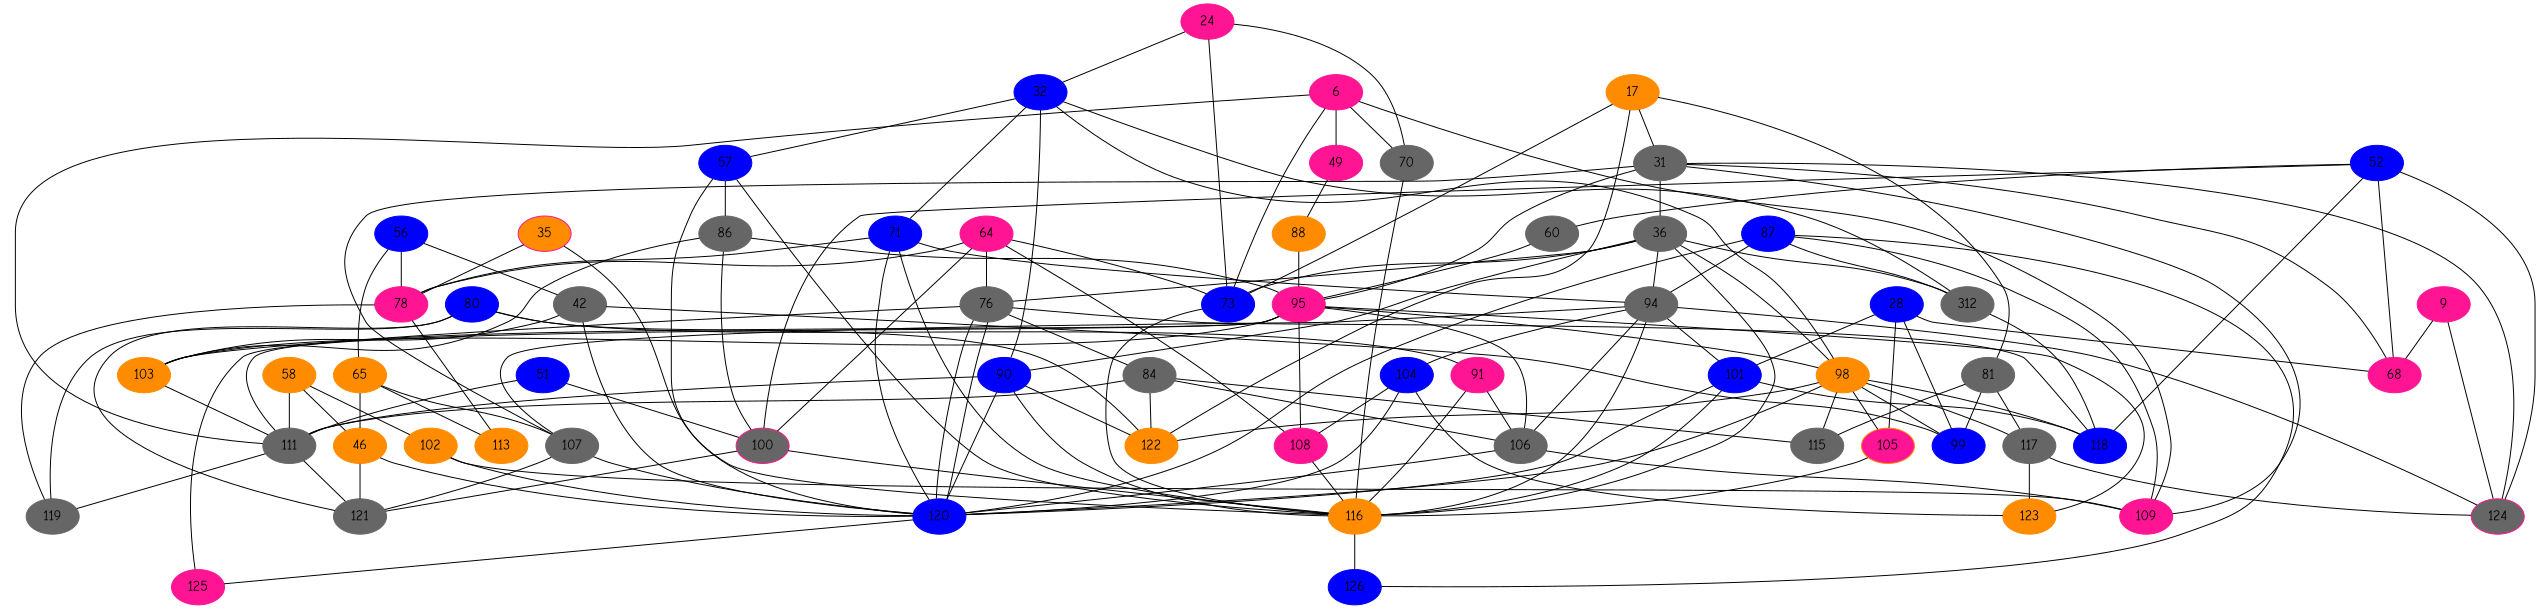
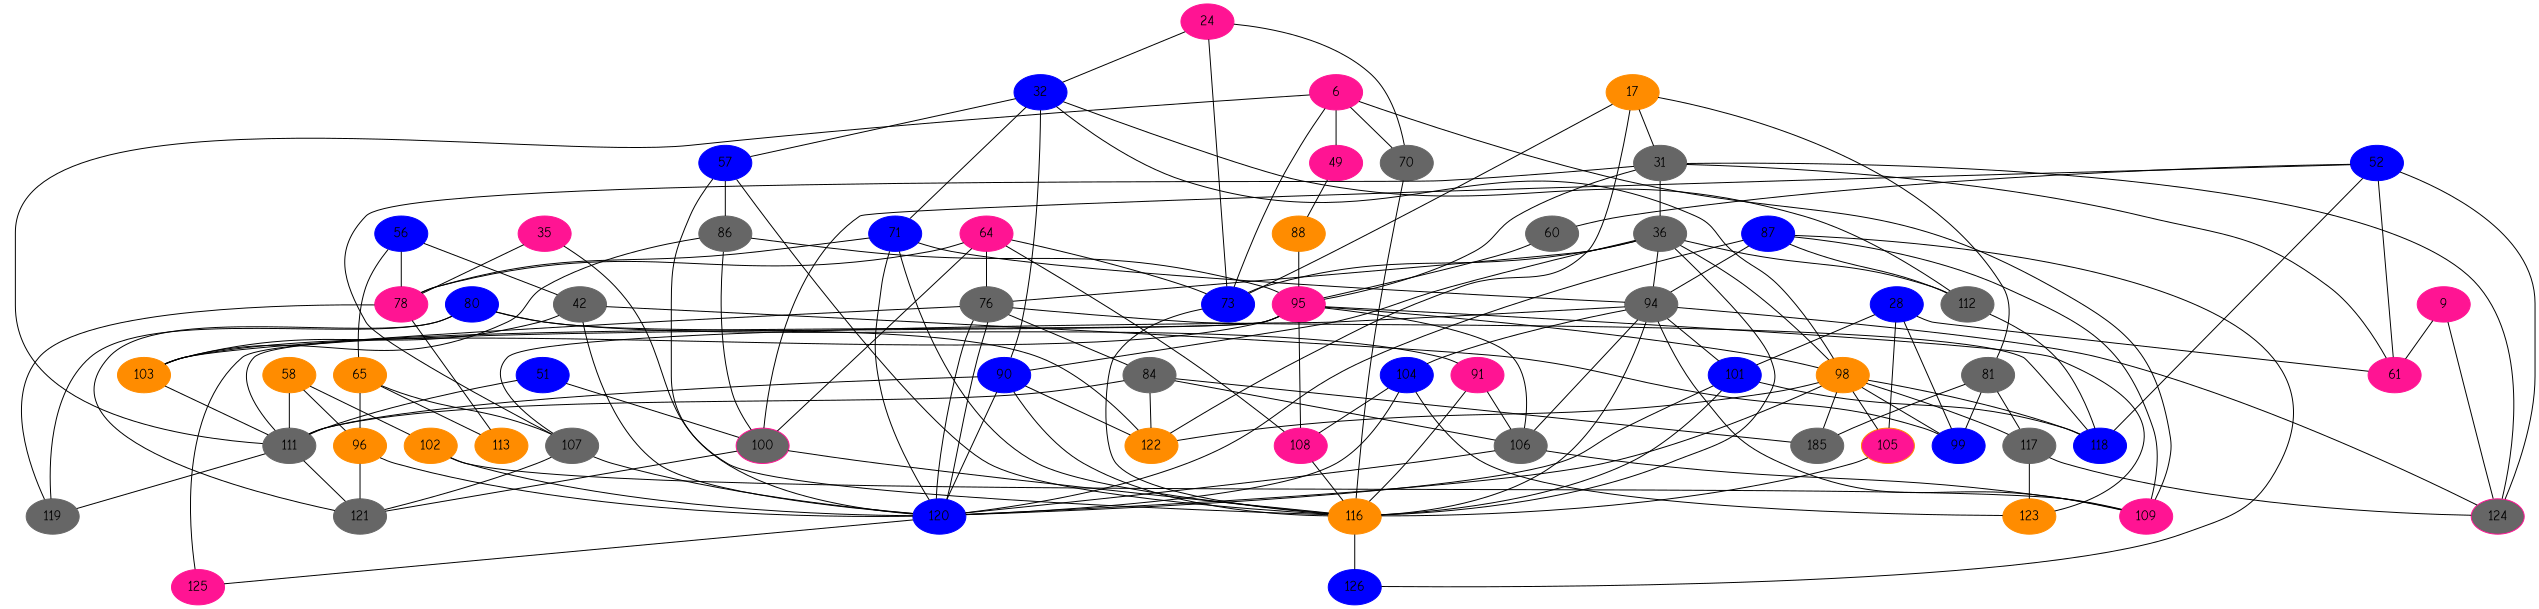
node "35": fillcolor darkorange -> deeppink
edge "31" -- "109": now "94" -- "109"
node "312": label "312" -> "112"
node "68": label "68" -> "61"
node "46": label "46" -> "96"
node "115": label "115" -> "185"
